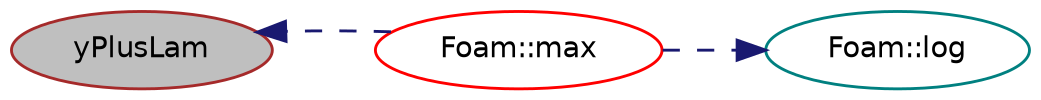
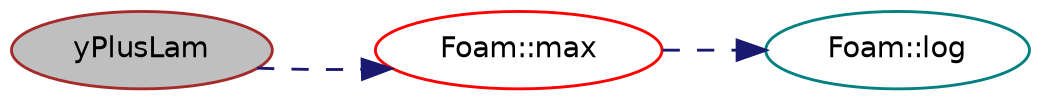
edge "Foam::max" -> "yPlusLam": reversed
